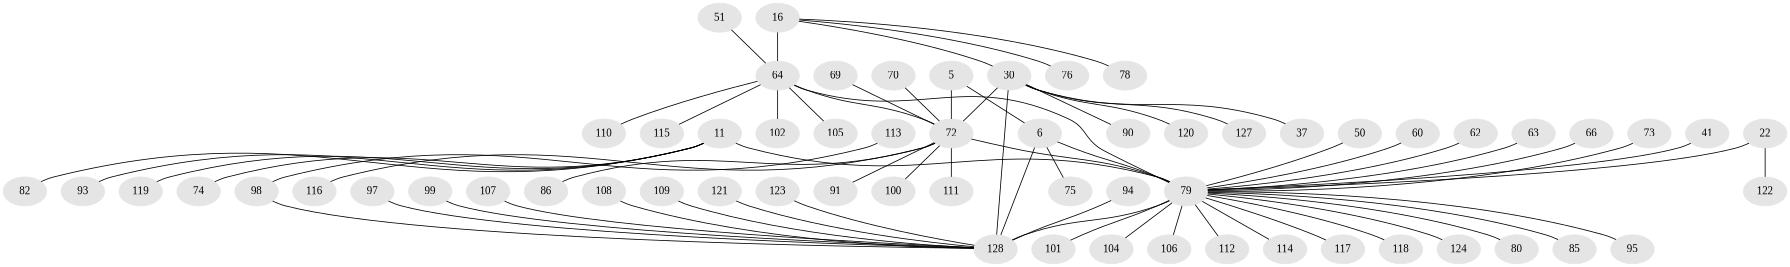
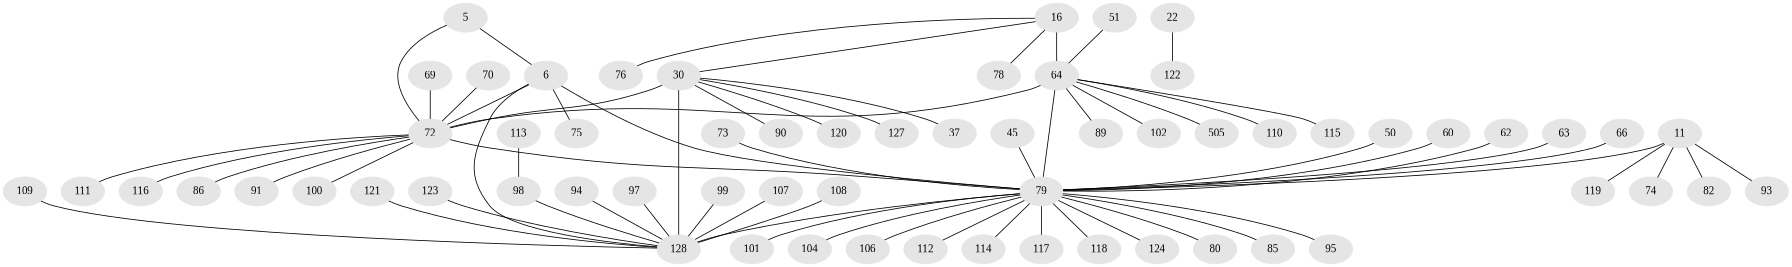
edge "6" -- "72": added
node "105": label "105" -> "505"
node "89": added
node "41": label "41" -> "45"
edge "22" -- "79": removed
